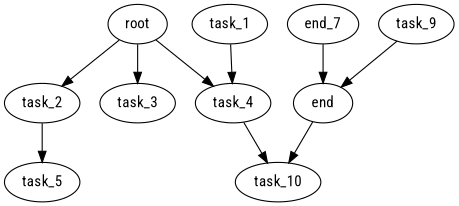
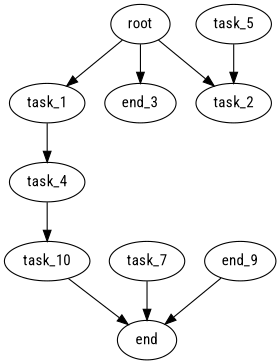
node "end_7": label "end_7" -> "task_7"
node "task_9": label "task_9" -> "end_9"
edge "root" -> "task_4": now "root" -> "task_1"
node "task_3": label "task_3" -> "end_3"
edge "task_2" -> "task_5": reversed
edge "end" -> "task_10": reversed
